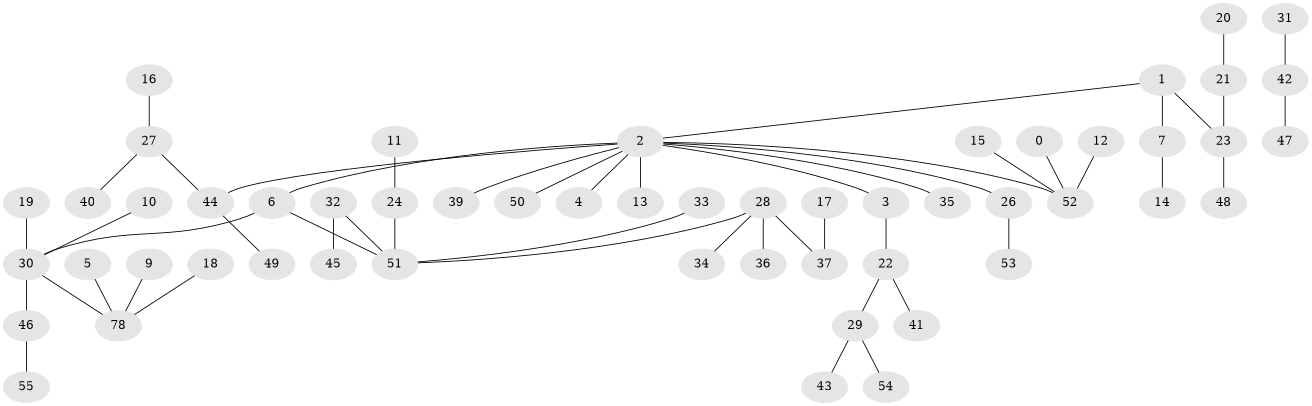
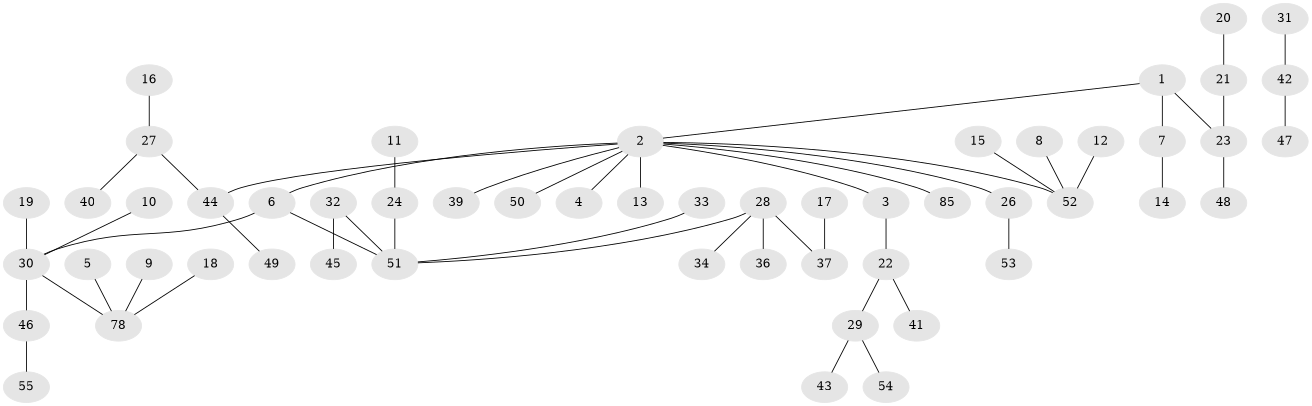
node "0": label "0" -> "8"
node "35": label "35" -> "85"
